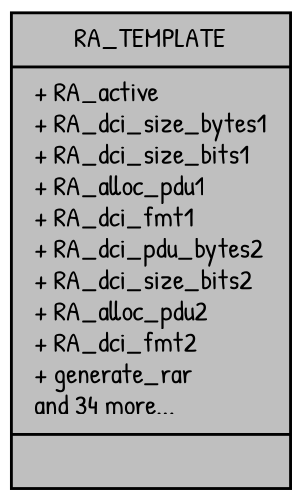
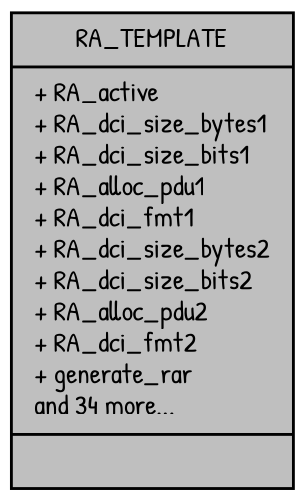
node "RA_TEMPLATE": text "+ RA_dci_pdu_bytes2" -> "+ RA_dci_size_bytes2"
